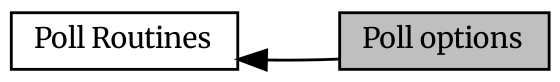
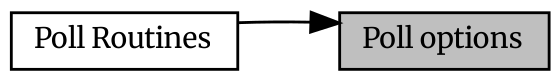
edge "Poll options" -> "Poll Routines": reversed
